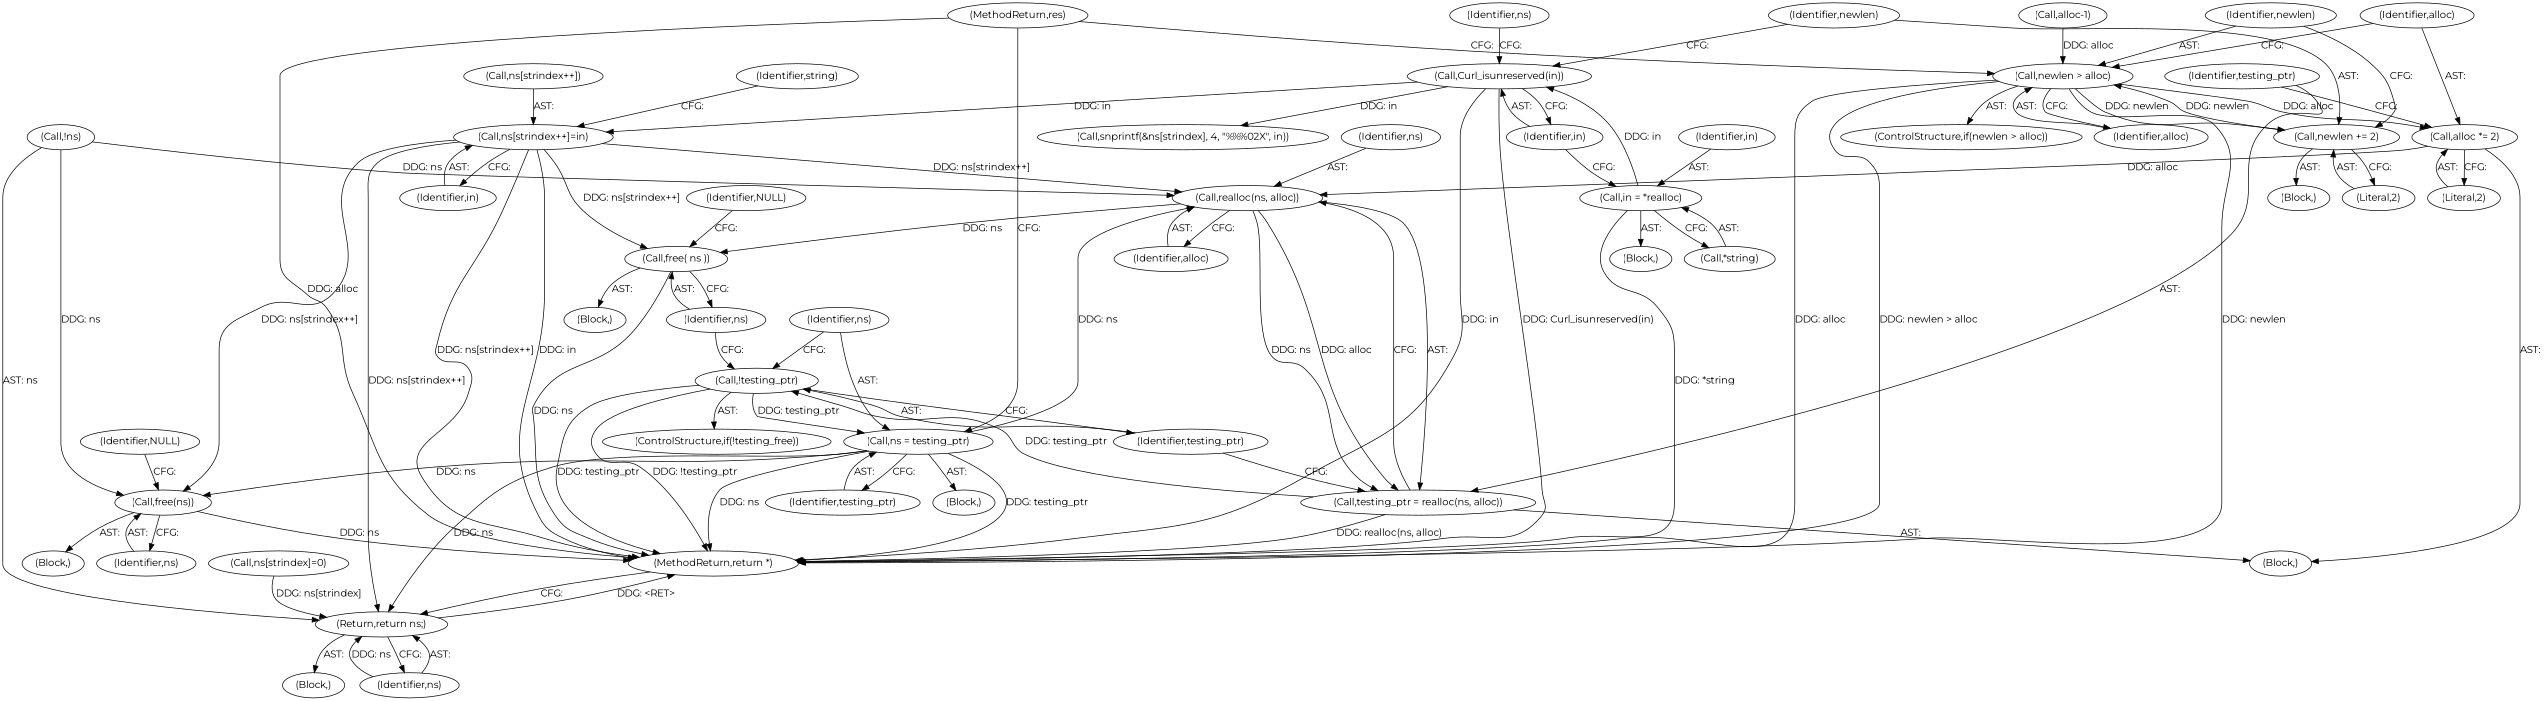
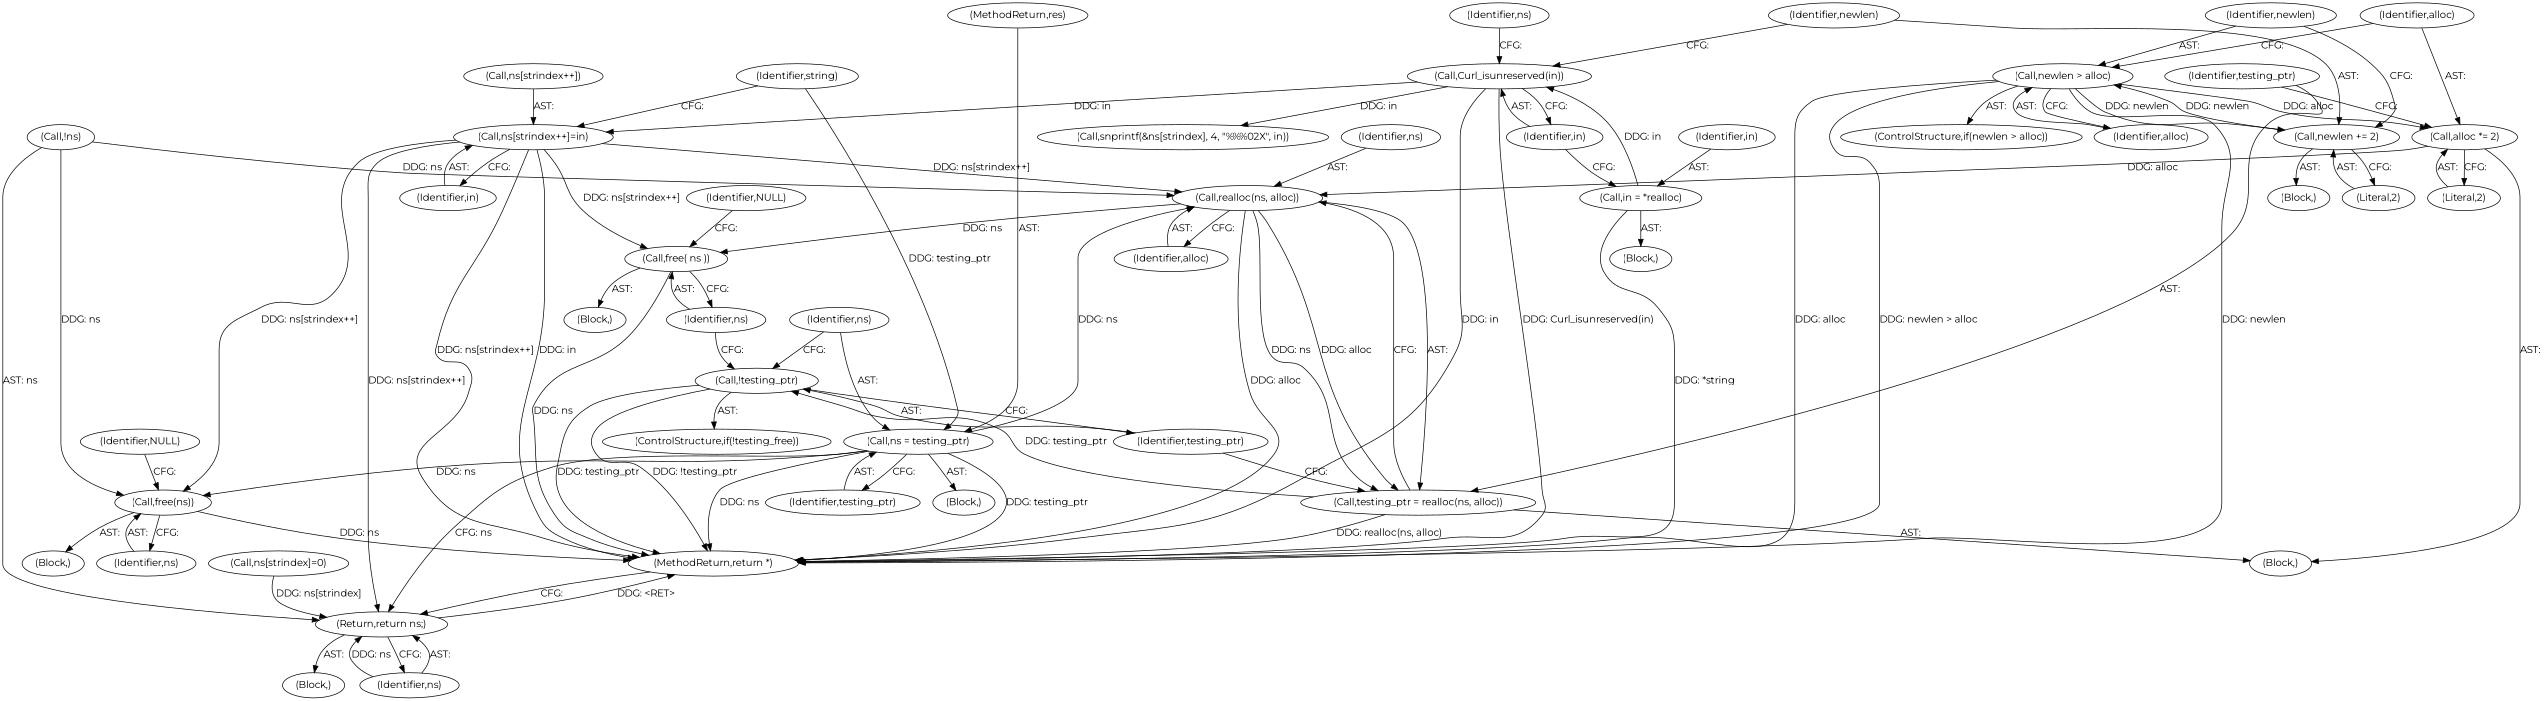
node "(Call,alloc-1)": removed
edge "(MethodReturn,res)" -> "(Call,newlen > alloc)": removed, label "CFG:"
edge "(MethodReturn,res)" -> "(MethodReturn,return *)": now "(Call,realloc(ns, alloc))" -> "(MethodReturn,return *)"
edge "(MethodReturn,res)" -> "(Call,ns = testing_ptr)": label "CFG: " -> "AST: "
node "(Call,*string)": removed
edge "(Call,!testing_ptr)" -> "(Call,ns = testing_ptr)": now "(Identifier,string)" -> "(Call,ns = testing_ptr)"
edge "(Call,ns = testing_ptr)" -> "(Return,return ns;)": label "DDG: ns" -> "CFG: ns"
